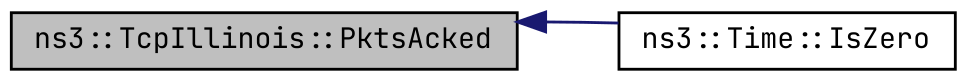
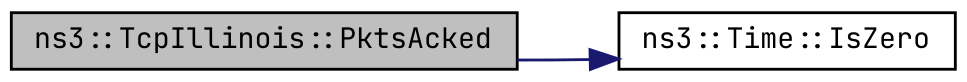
edge "ns3::Time::IsZero" -> "ns3::TcpIllinois::PktsAcked": reversed
